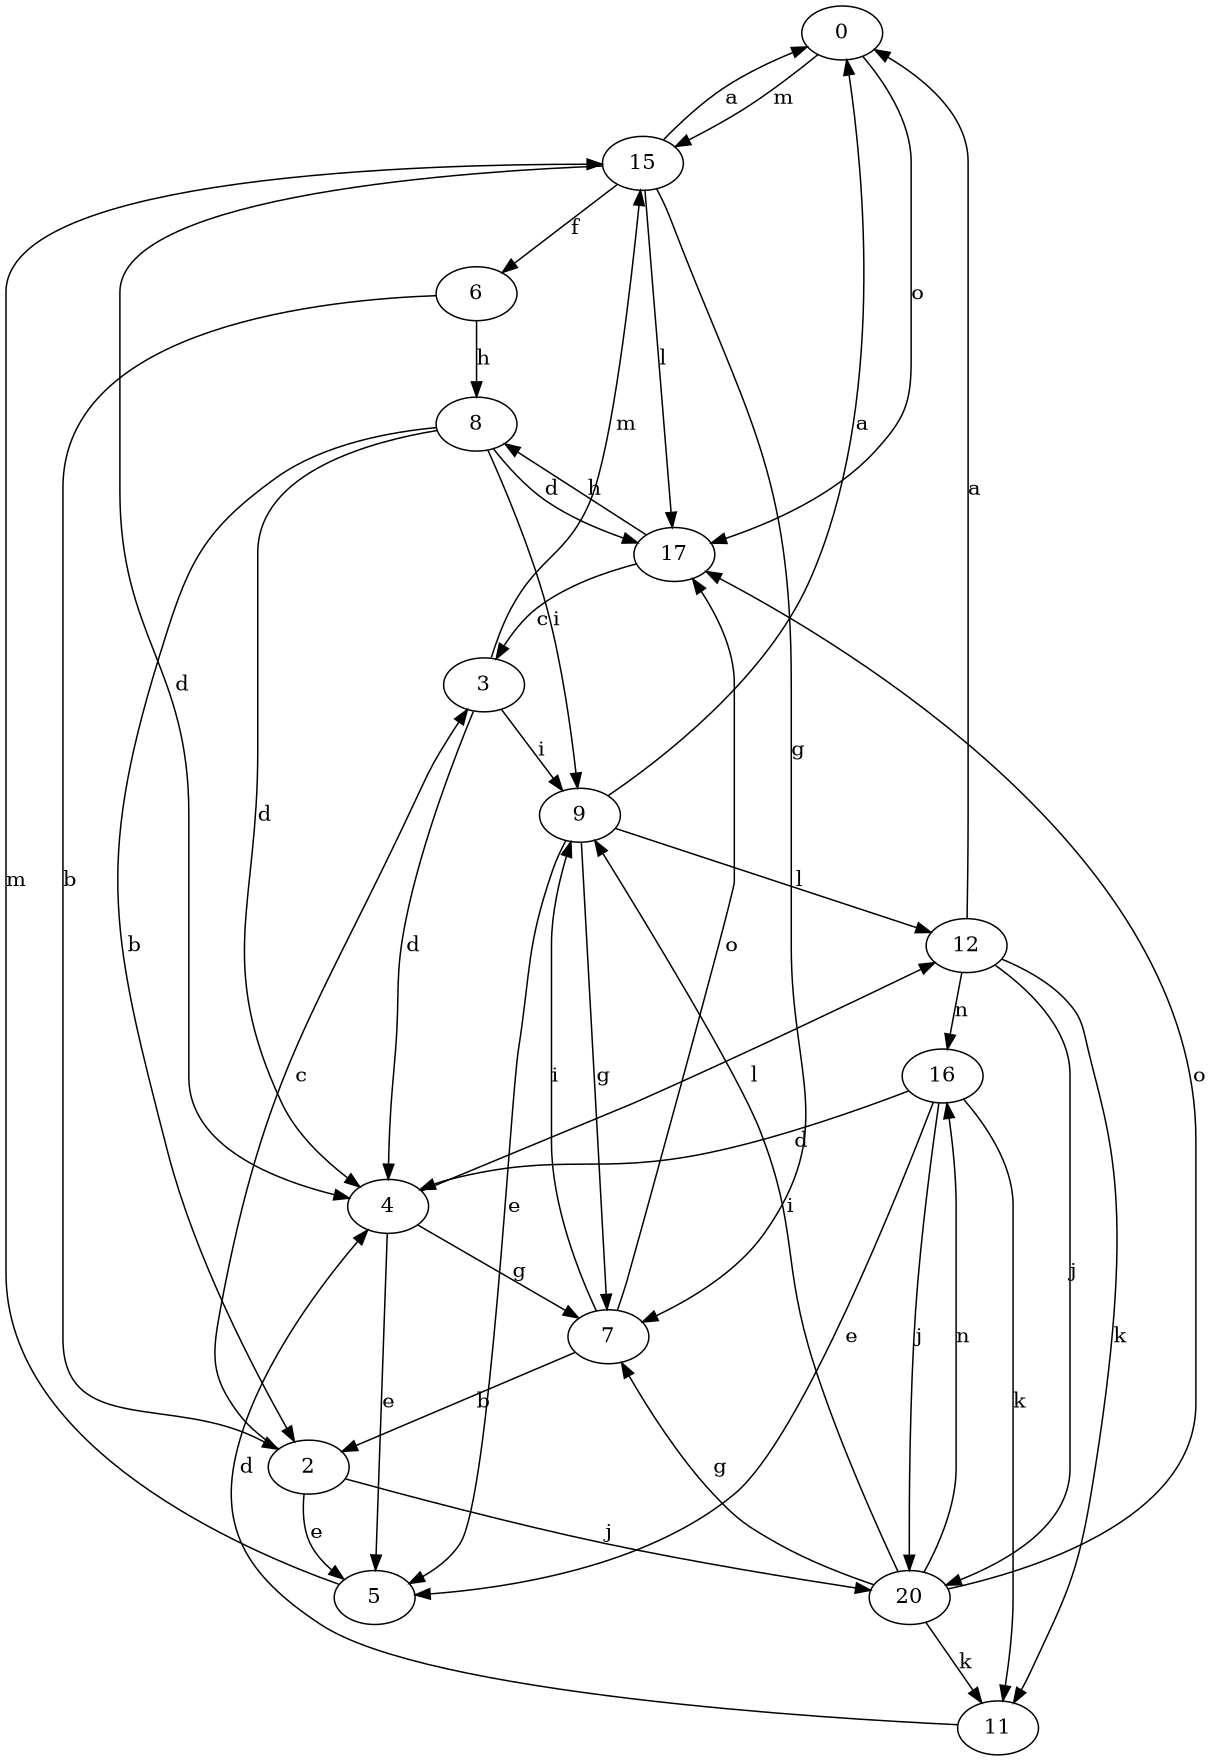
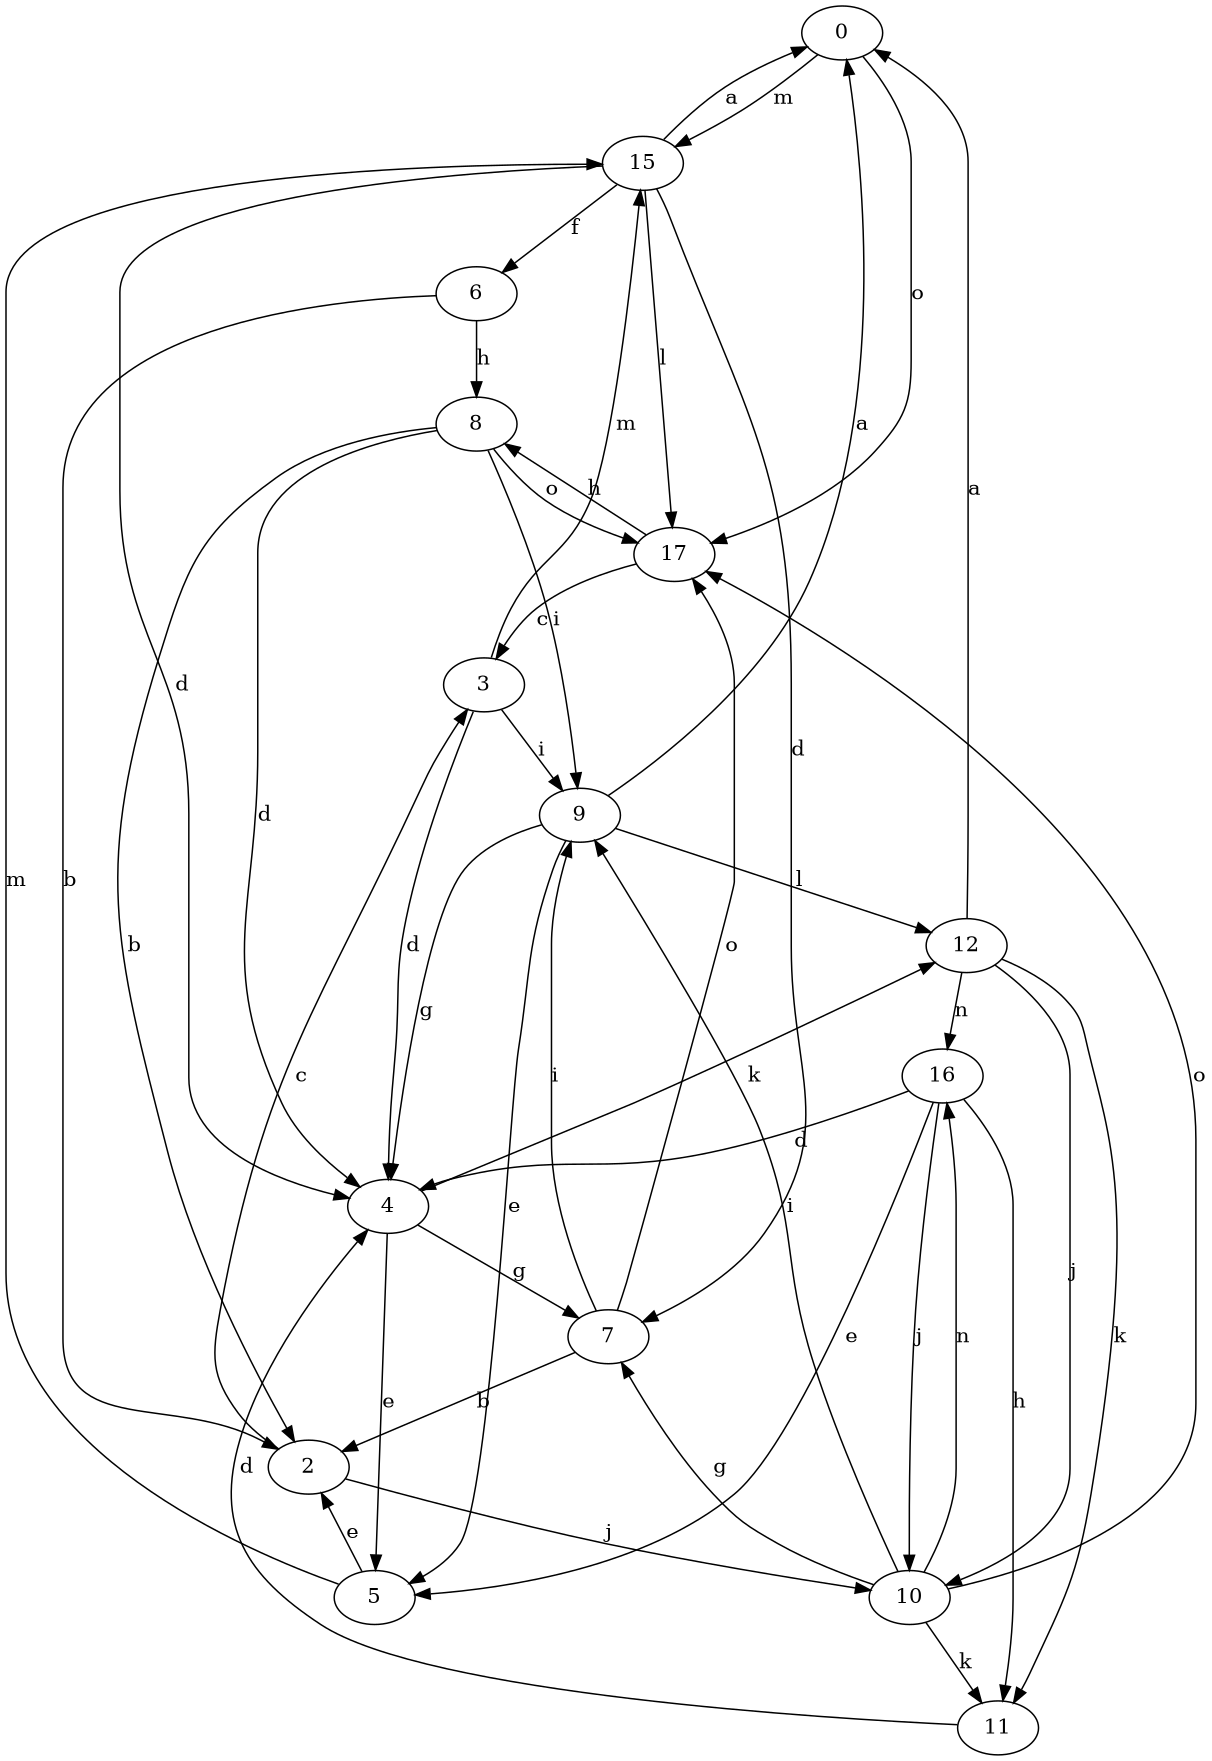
edge "8" -> "17": label "d" -> "o"
edge "15" -> "7": label "g" -> "d"
edge "9" -> "7": now "9" -> "4"
edge "4" -> "12": label "l" -> "k"
edge "16" -> "11": label "k" -> "h"
edge "2" -> "5": reversed
node "20": label "20" -> "10"
